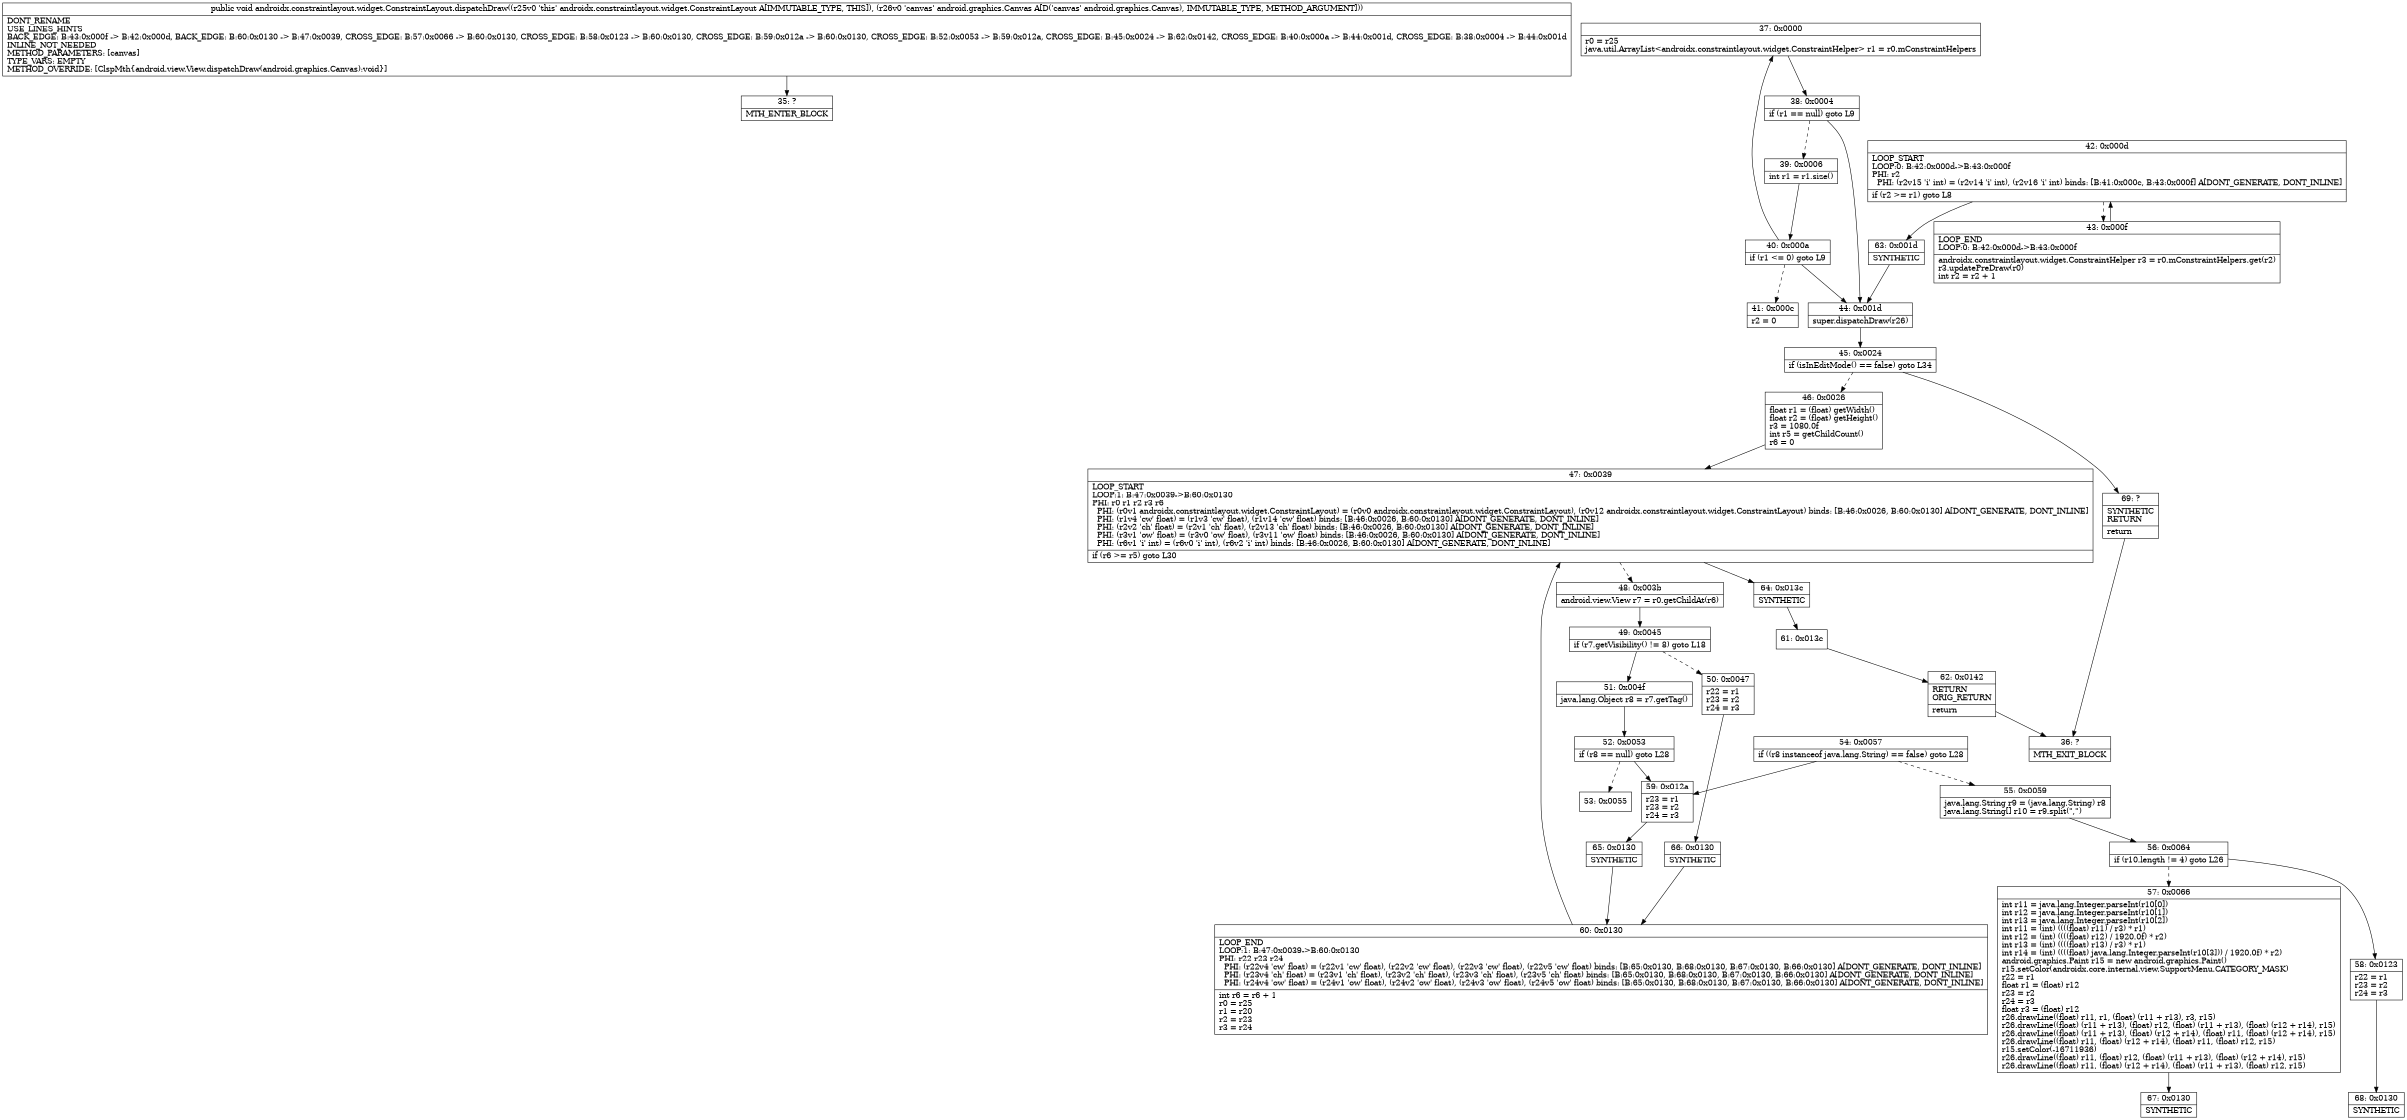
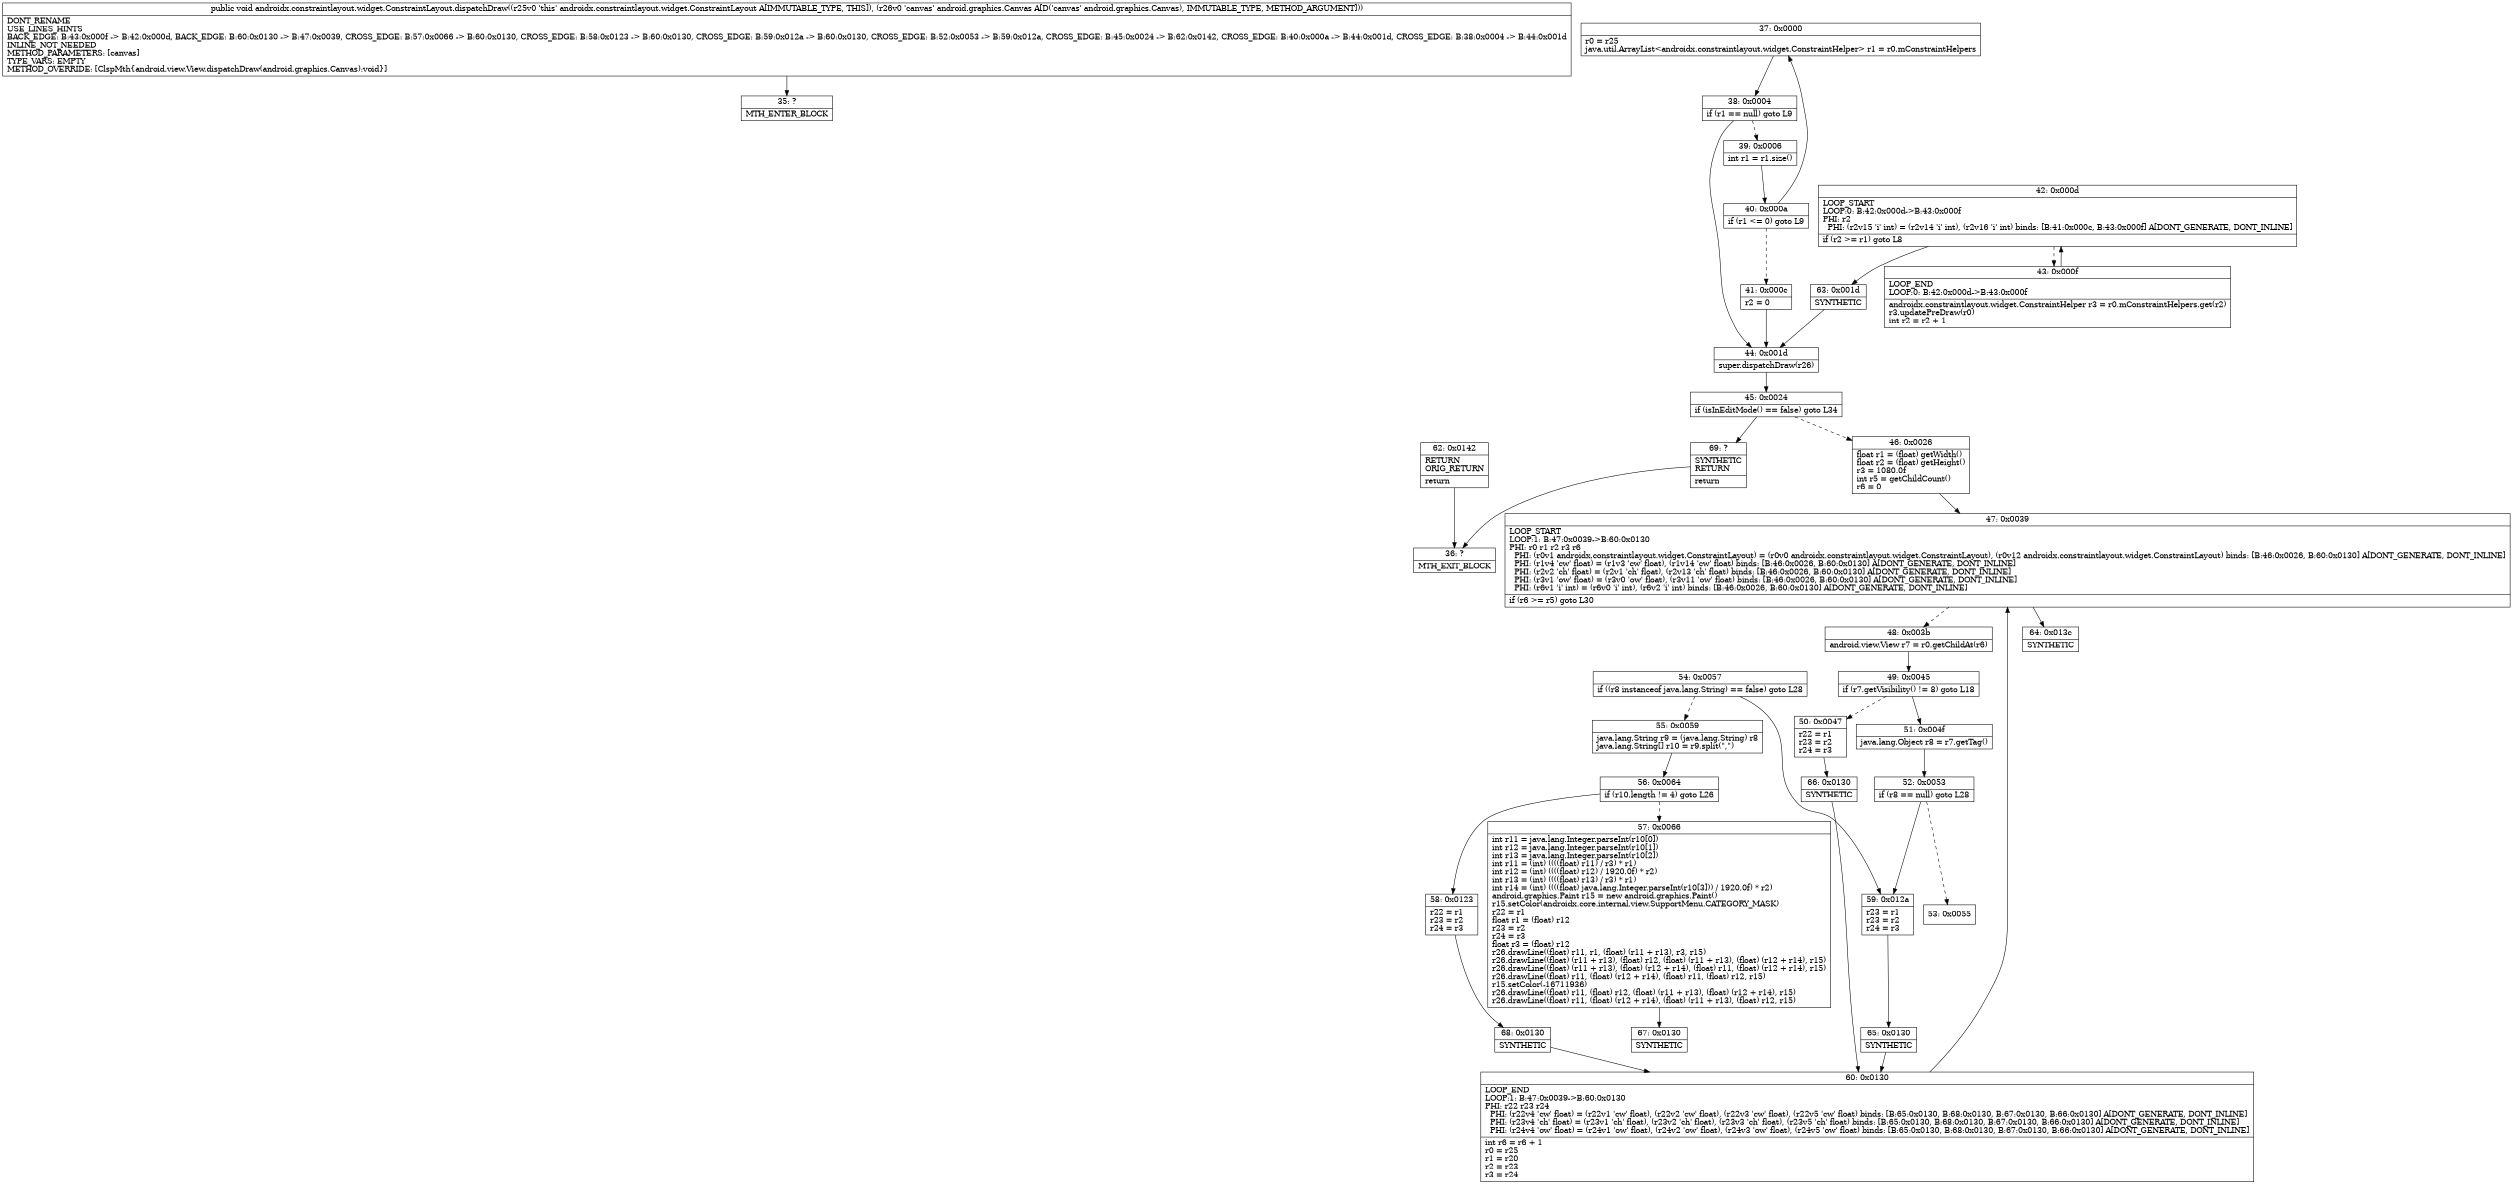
edge "40: 0x000a" -> "44: 0x001d": now "41: 0x000c" -> "44: 0x001d"
node "61: 0x013c": removed
edge "68: 0x0130" -> "60: 0x0130": added
